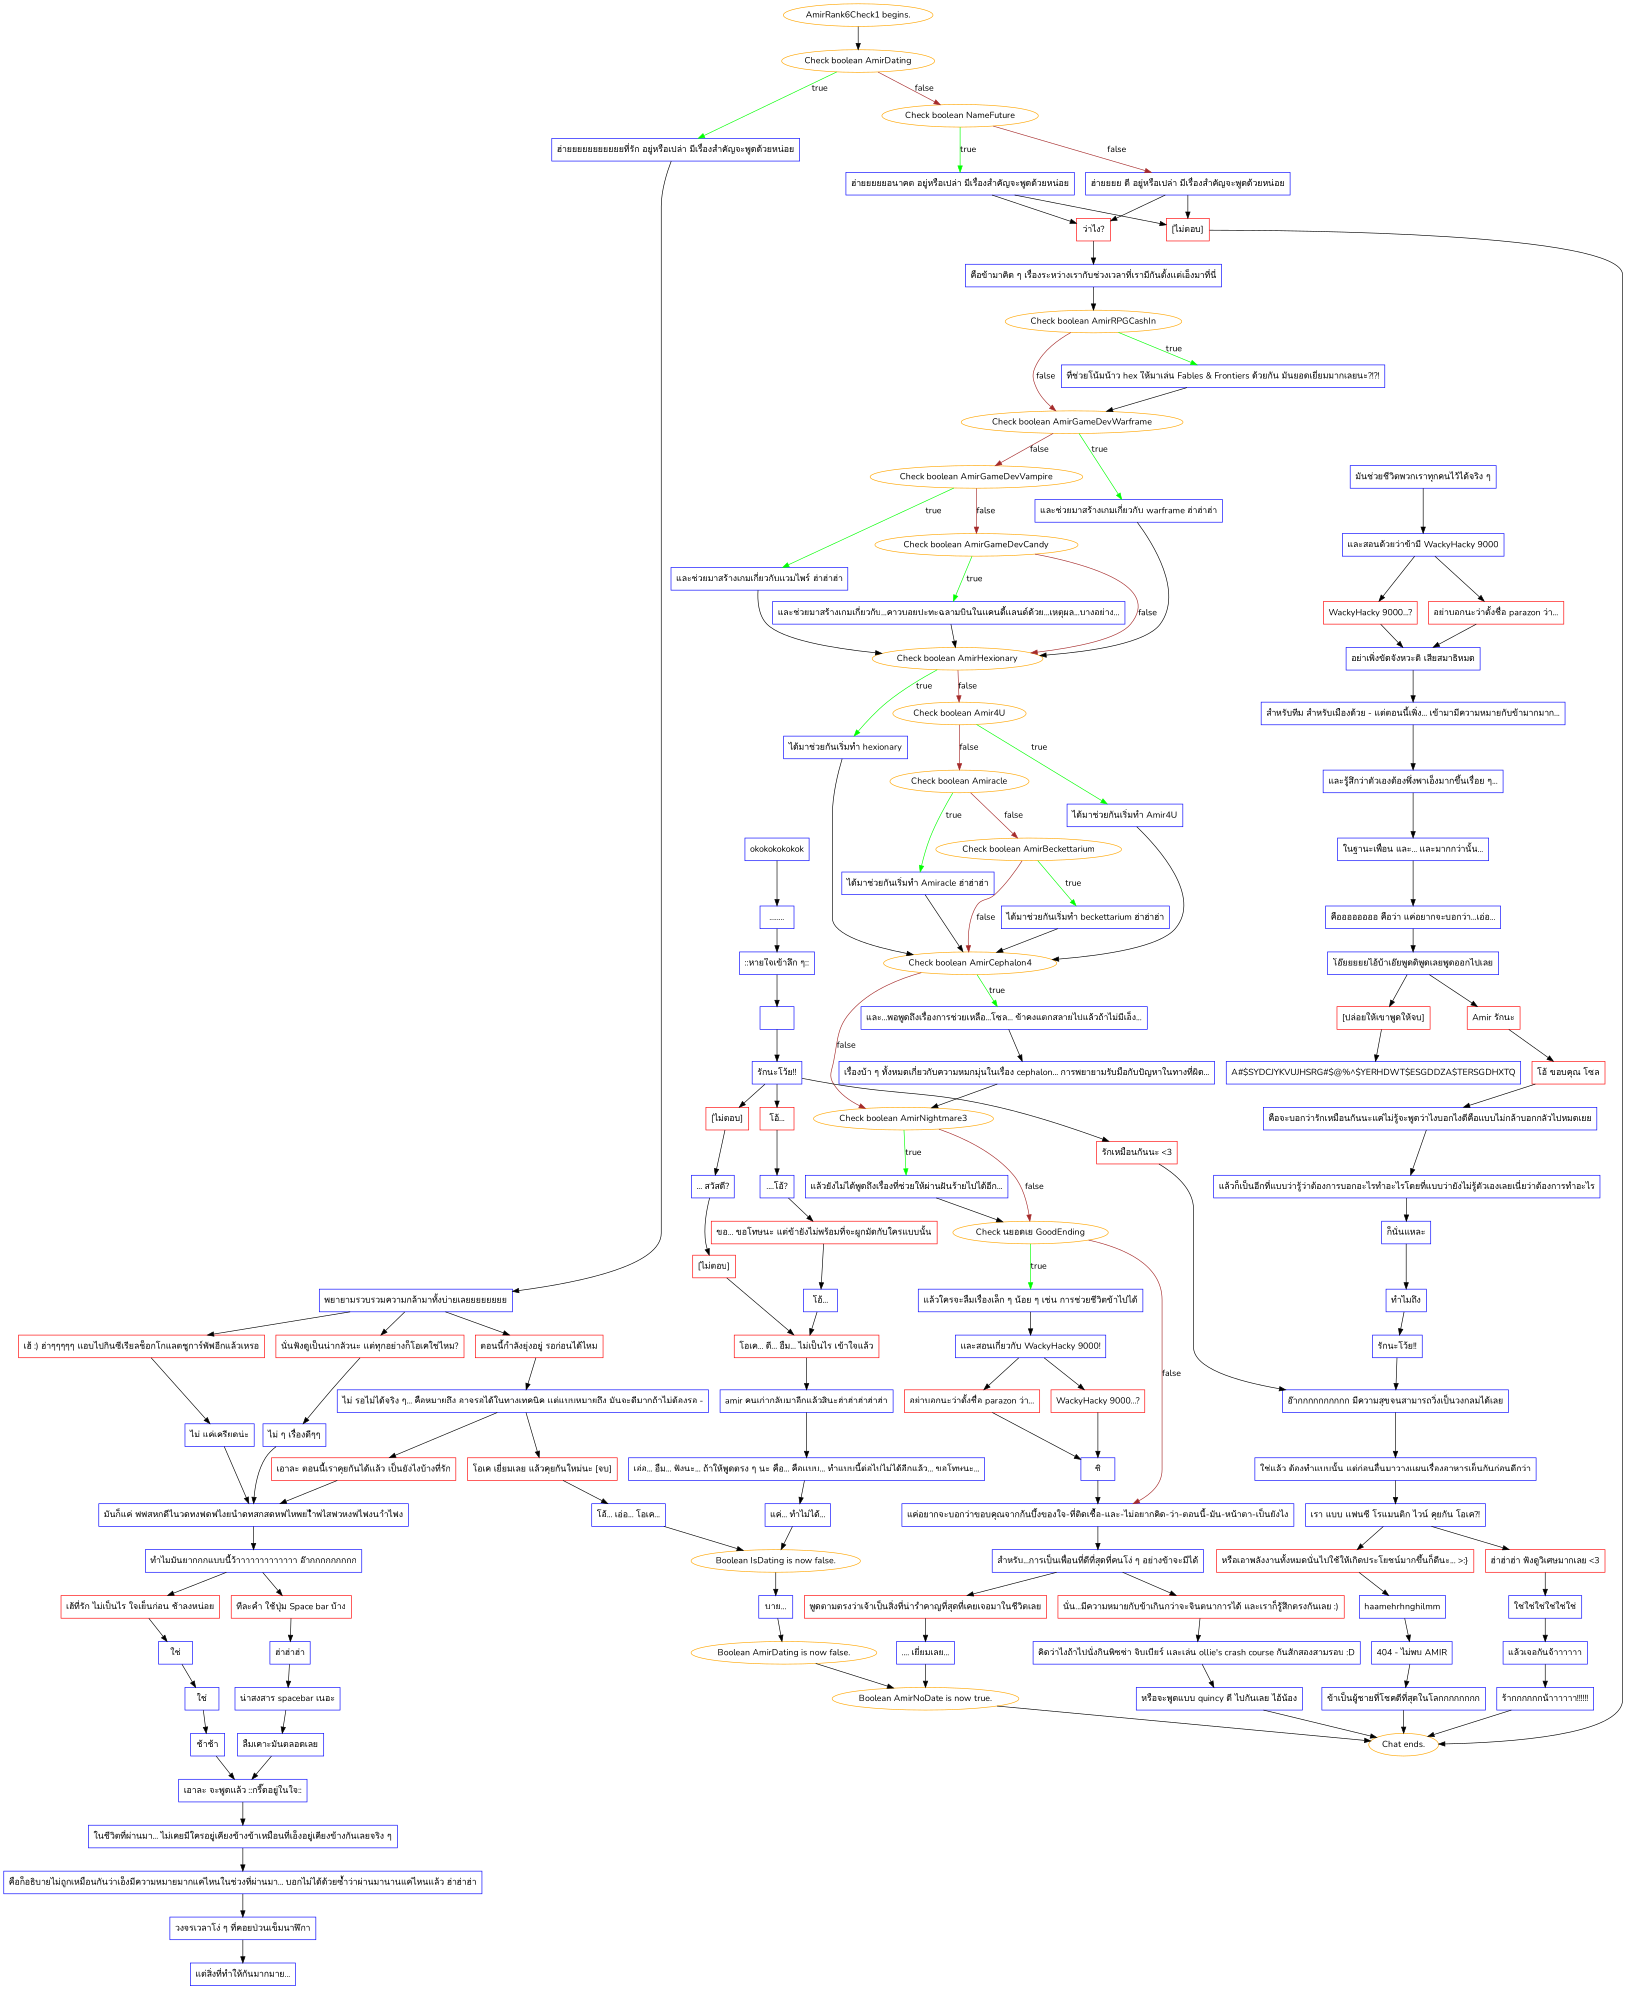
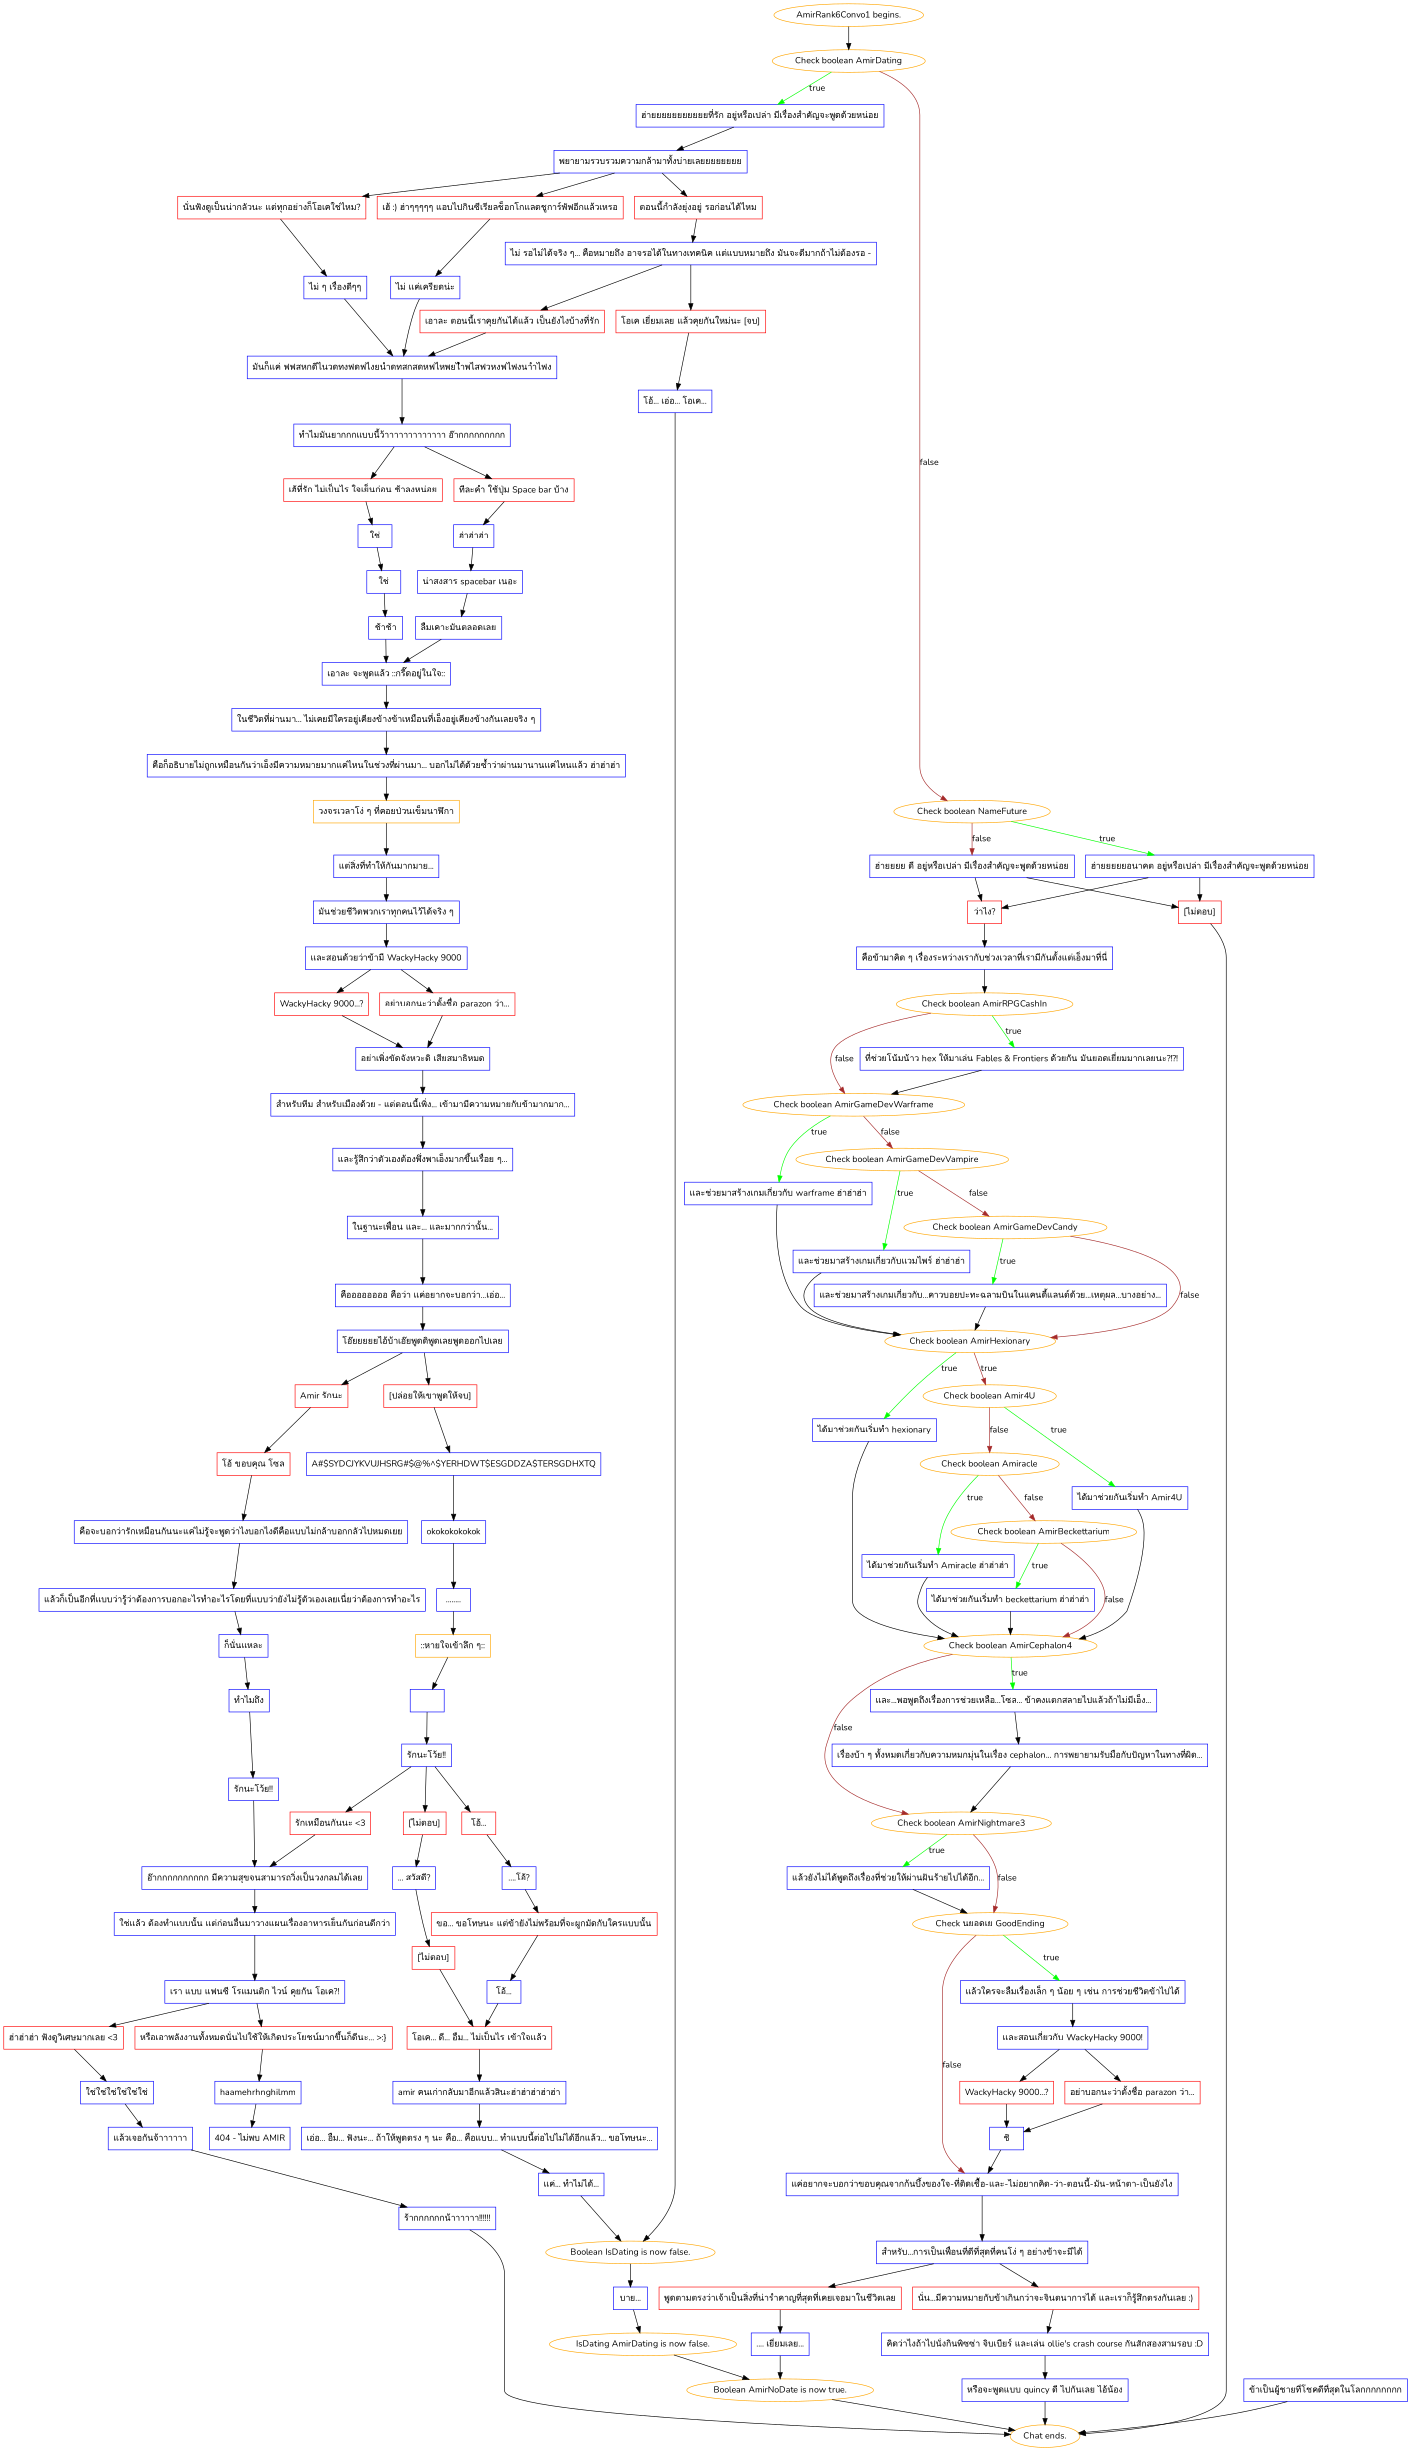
node "AmirRank6Check1 begins.": label "AmirRank6Check1 begins." -> "AmirRank6Convo1 begins."
edge "Check boolean AmirHexionary" -> "Check boolean Amir4U": label "false" -> "true"
edge "แต่สิ่งที่ทำให้กันมากมาย..." -> "มันช่วยชีวิตพวกเราทุกคนไว้ได้จริง ๆ": added
node "::หายใจเข้าลึก ๆ::": color blue -> orange
edge "A#$SYDCJYKVUJHSRG#$@%^$YERHDWT$ESGDDZA$TERSGDHXTQ" -> "okokokokokok": added
node "Boolean AmirDating is now false.": label "Boolean AmirDating is now false." -> "IsDating AmirDating is now false."
edge "404 - ไม่พบ AMIR" -> "ข้าเป็นผู้ชายที่โชคดีที่สุดในโลกกกกกกกก": removed
node "วงจรเวลาโง่ ๆ ที่คอยป่วนเข็มนาฬิกา": color blue -> orange
